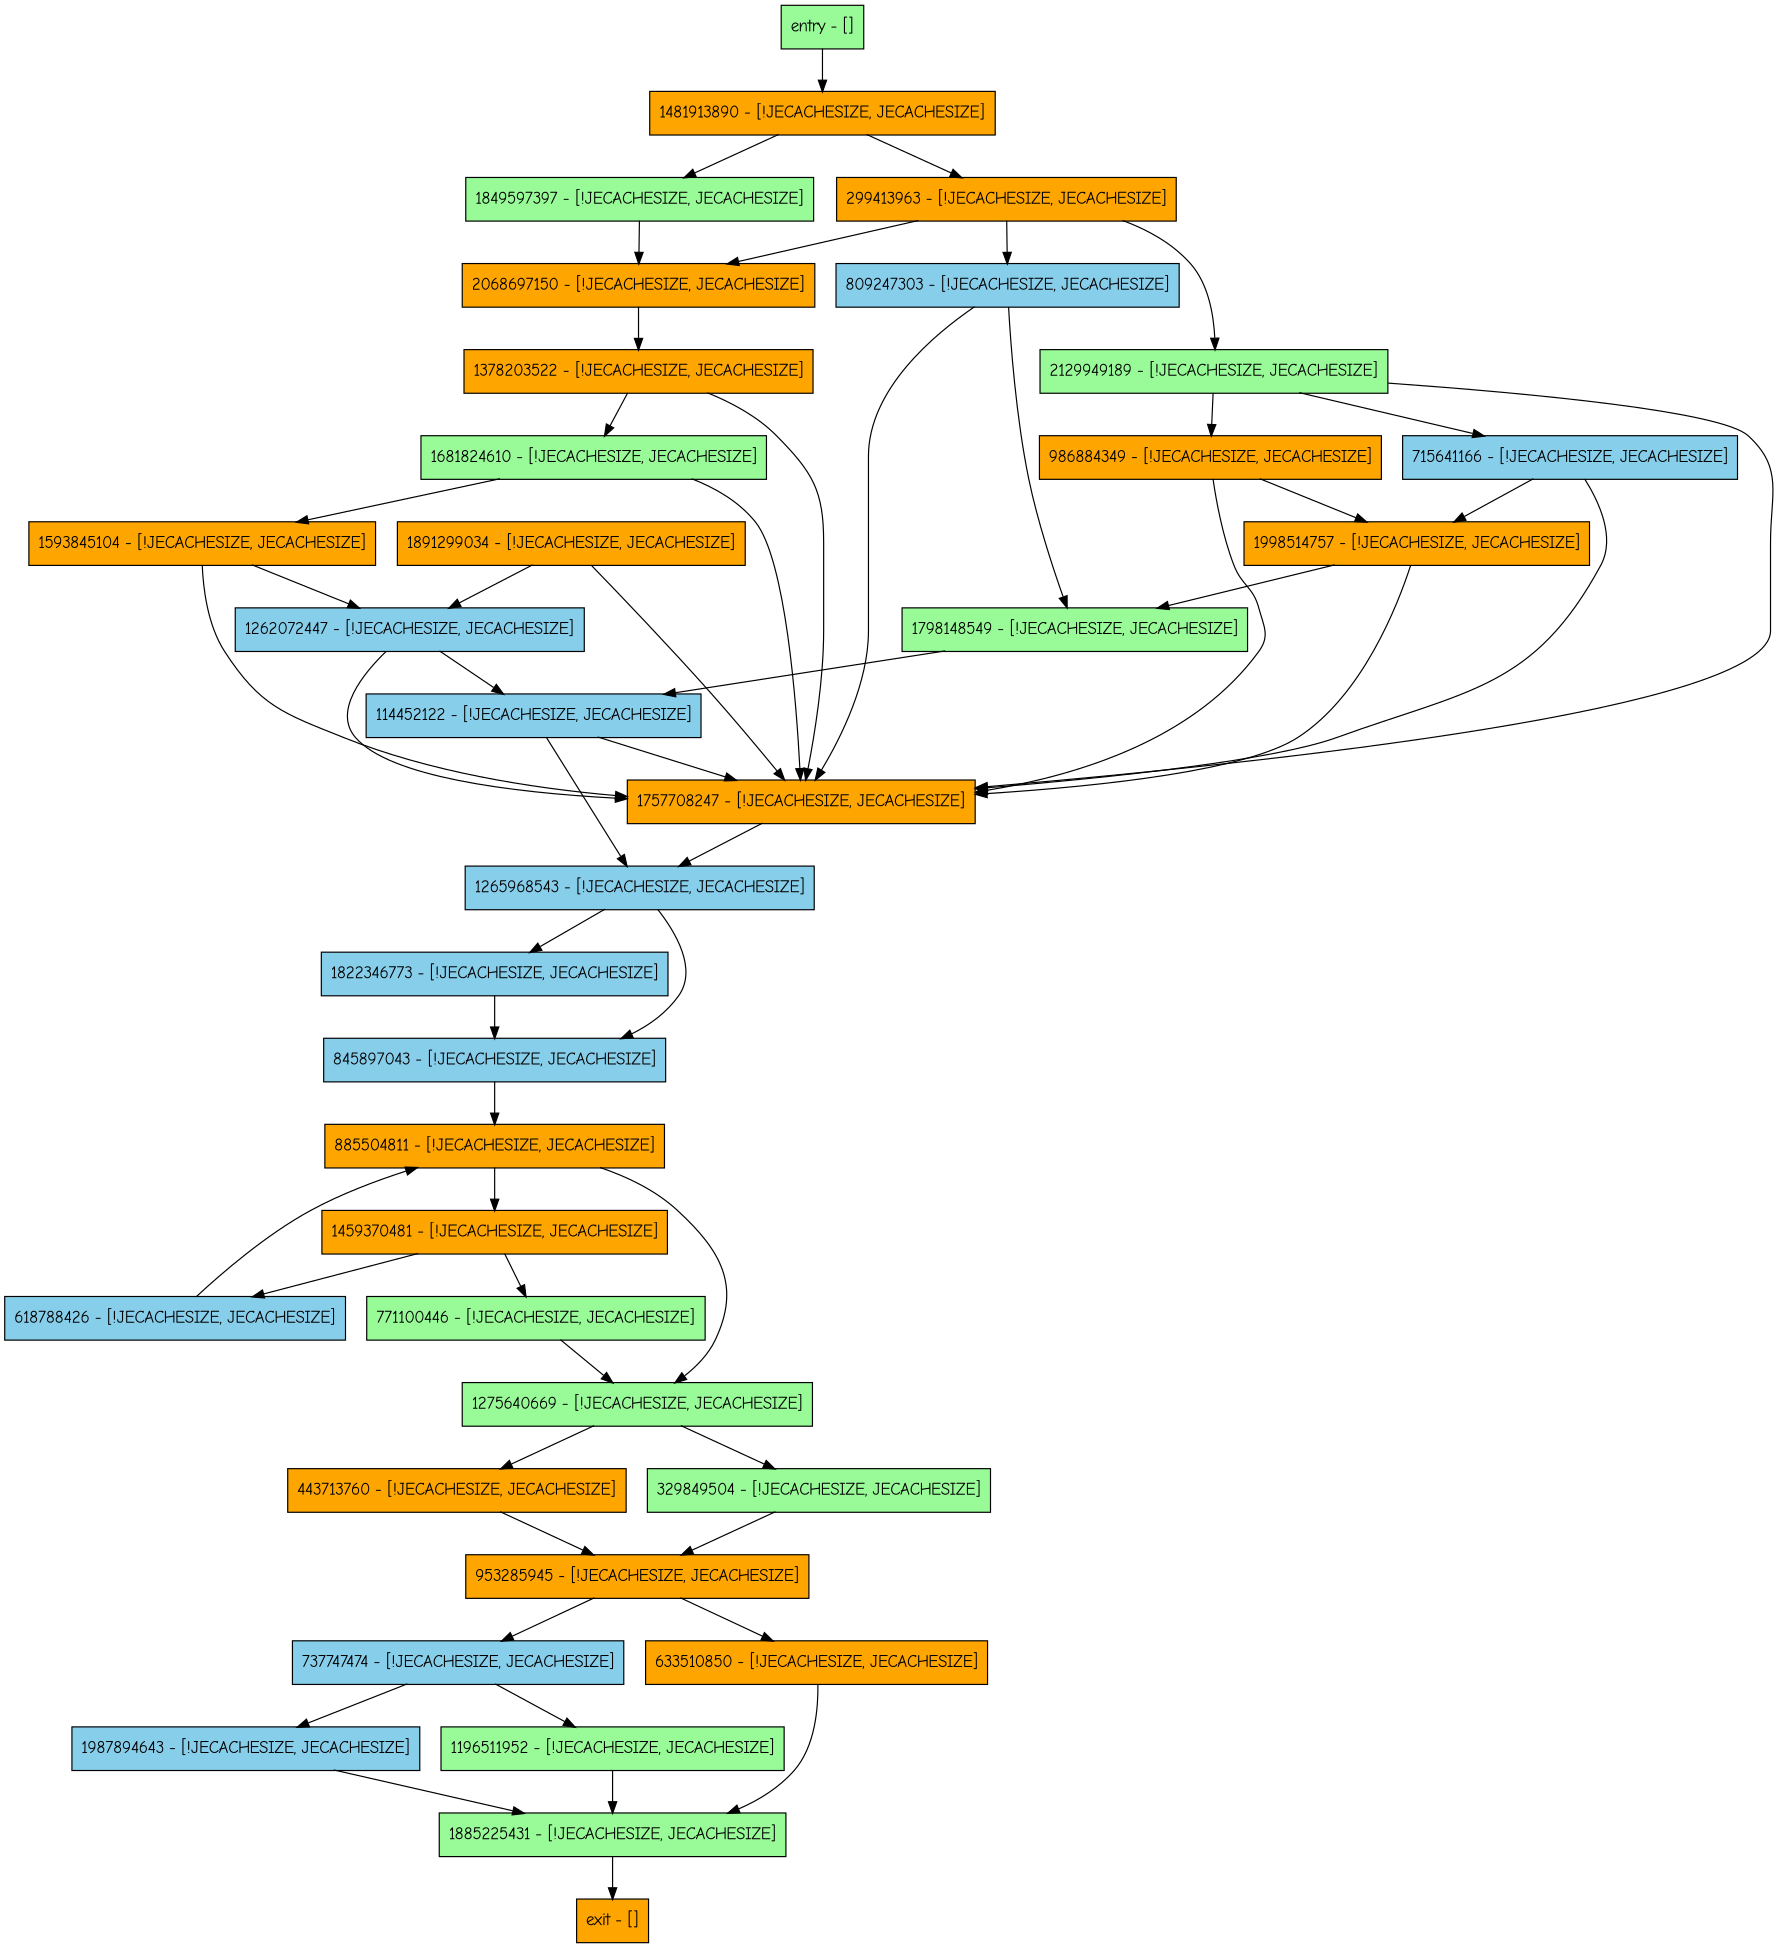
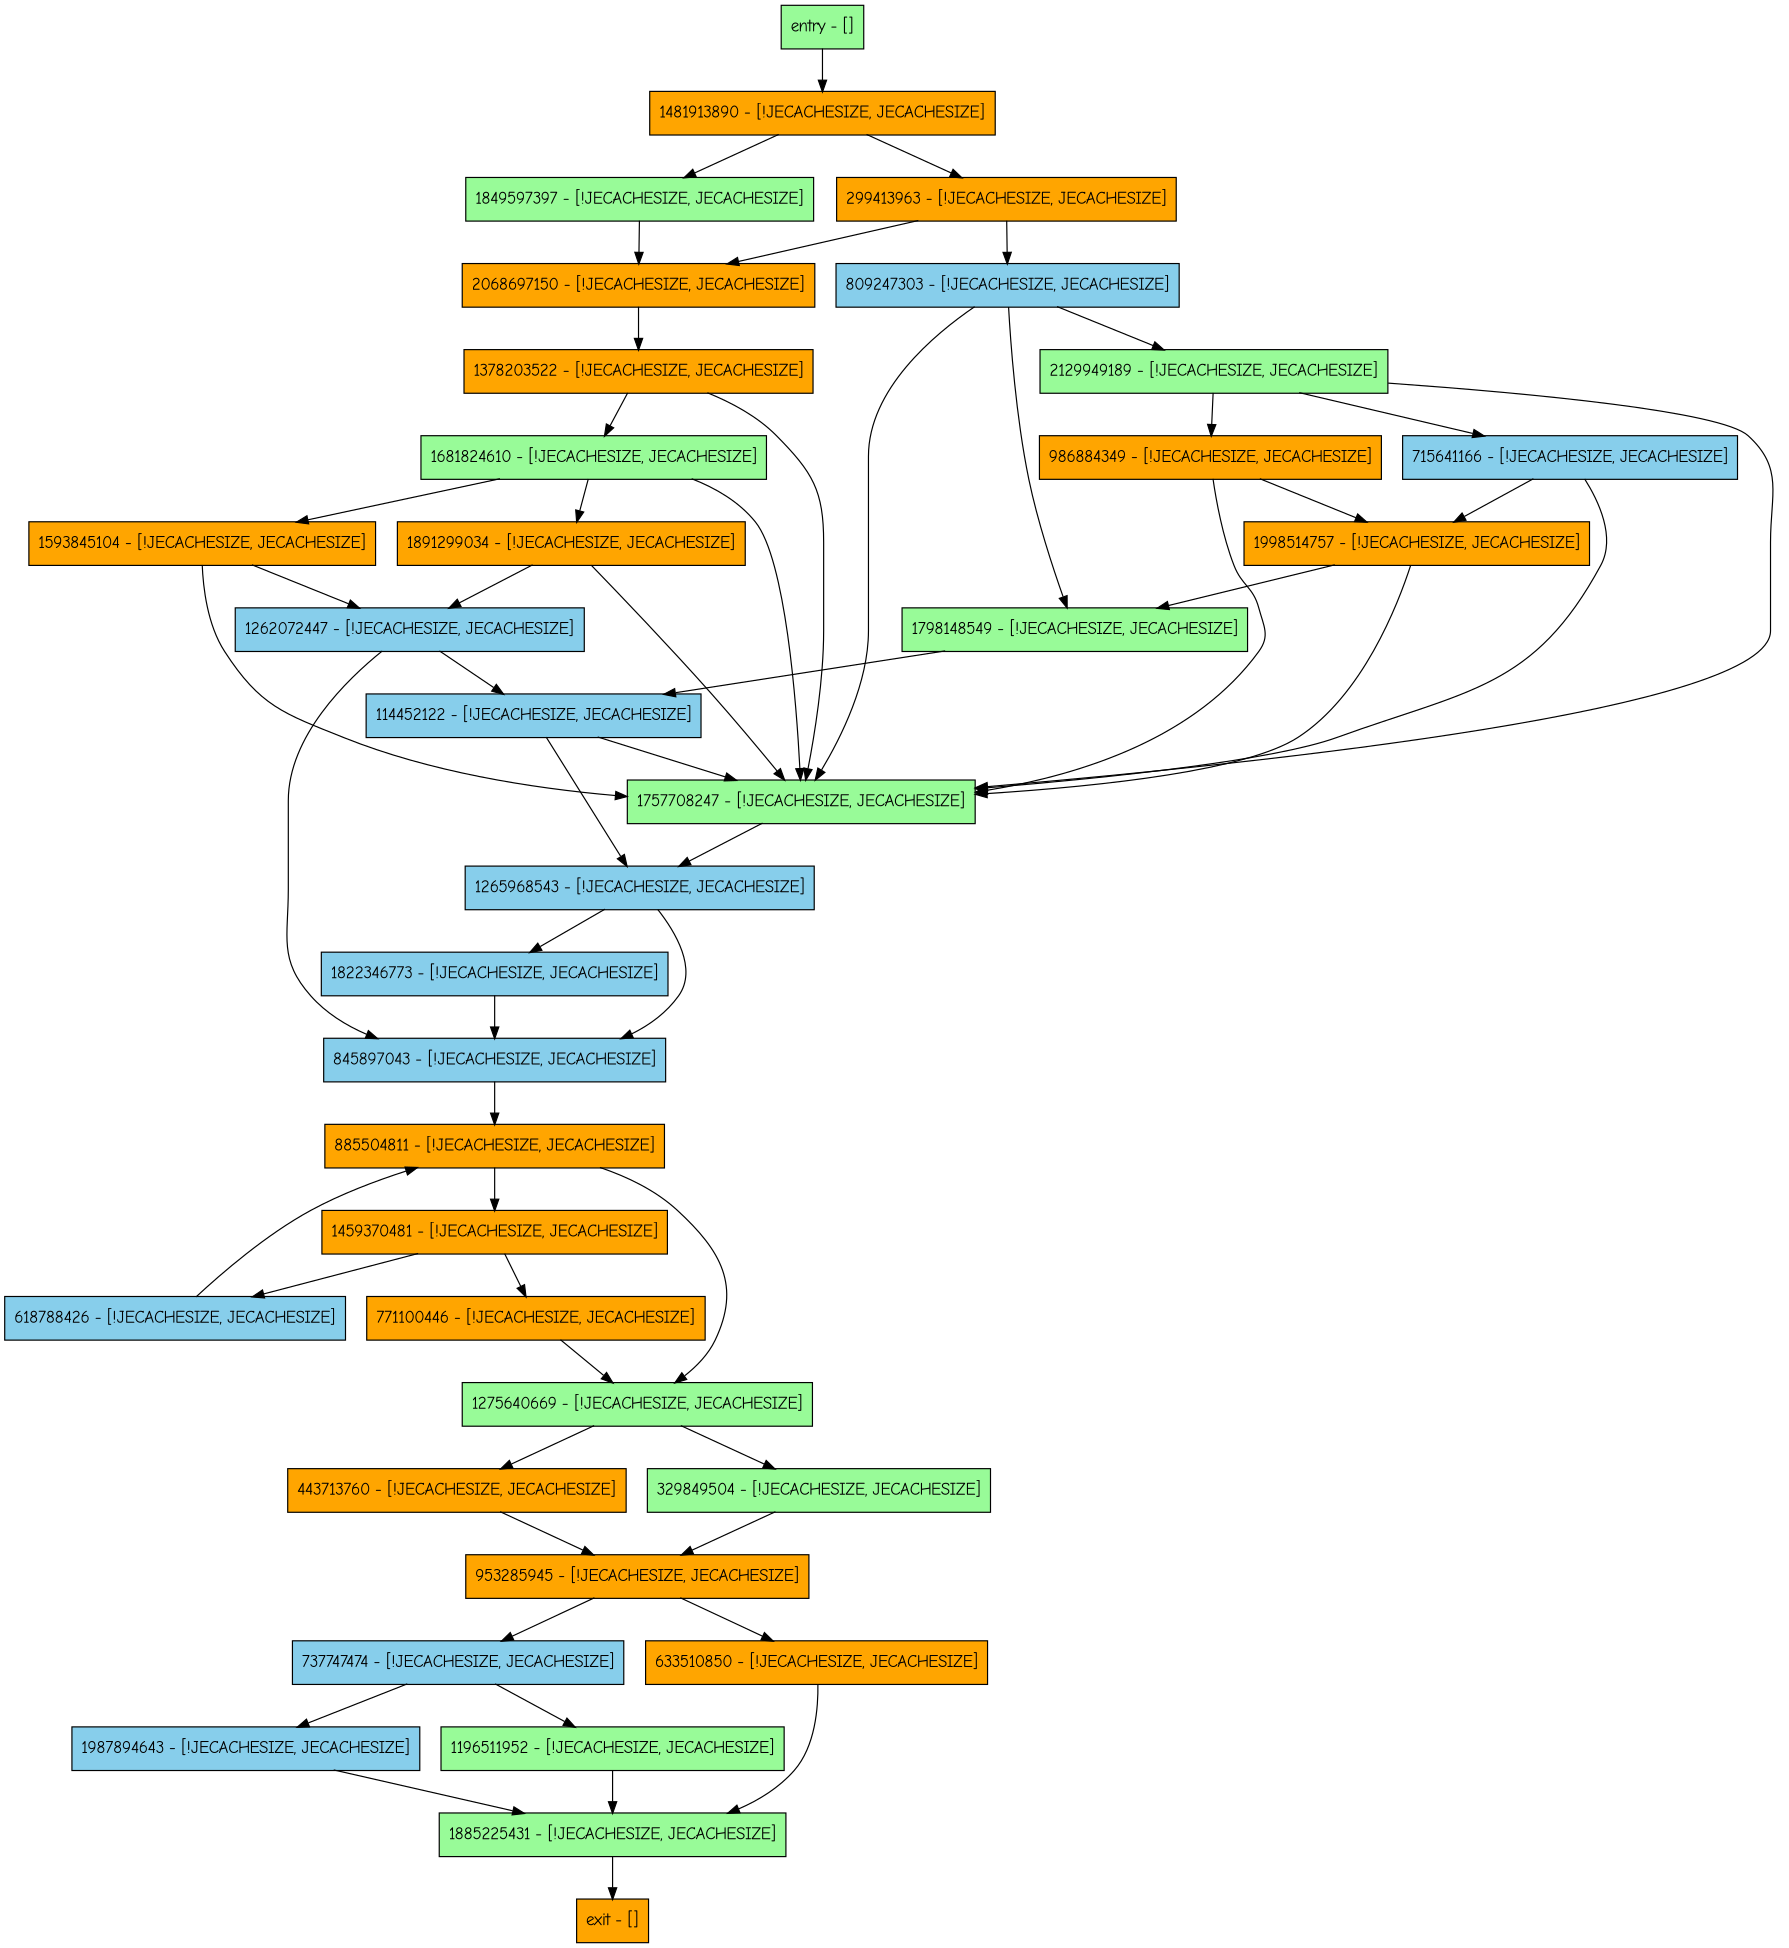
edge "299413963 - [!JECACHESIZE, JECACHESIZE]" -> "2129949189 - [!JECACHESIZE, JECACHESIZE]": now "809247303 - [!JECACHESIZE, JECACHESIZE]" -> "2129949189 - [!JECACHESIZE, JECACHESIZE]"
edge "1681824610 - [!JECACHESIZE, JECACHESIZE]" -> "1891299034 - [!JECACHESIZE, JECACHESIZE]": added
edge "1262072447 - [!JECACHESIZE, JECACHESIZE]" -> "1757708247 - [!JECACHESIZE, JECACHESIZE]": now "1262072447 - [!JECACHESIZE, JECACHESIZE]" -> "845897043 - [!JECACHESIZE, JECACHESIZE]"
node "1757708247 - [!JECACHESIZE, JECACHESIZE]": fillcolor orange -> palegreen
node "771100446 - [!JECACHESIZE, JECACHESIZE]": fillcolor palegreen -> orange
